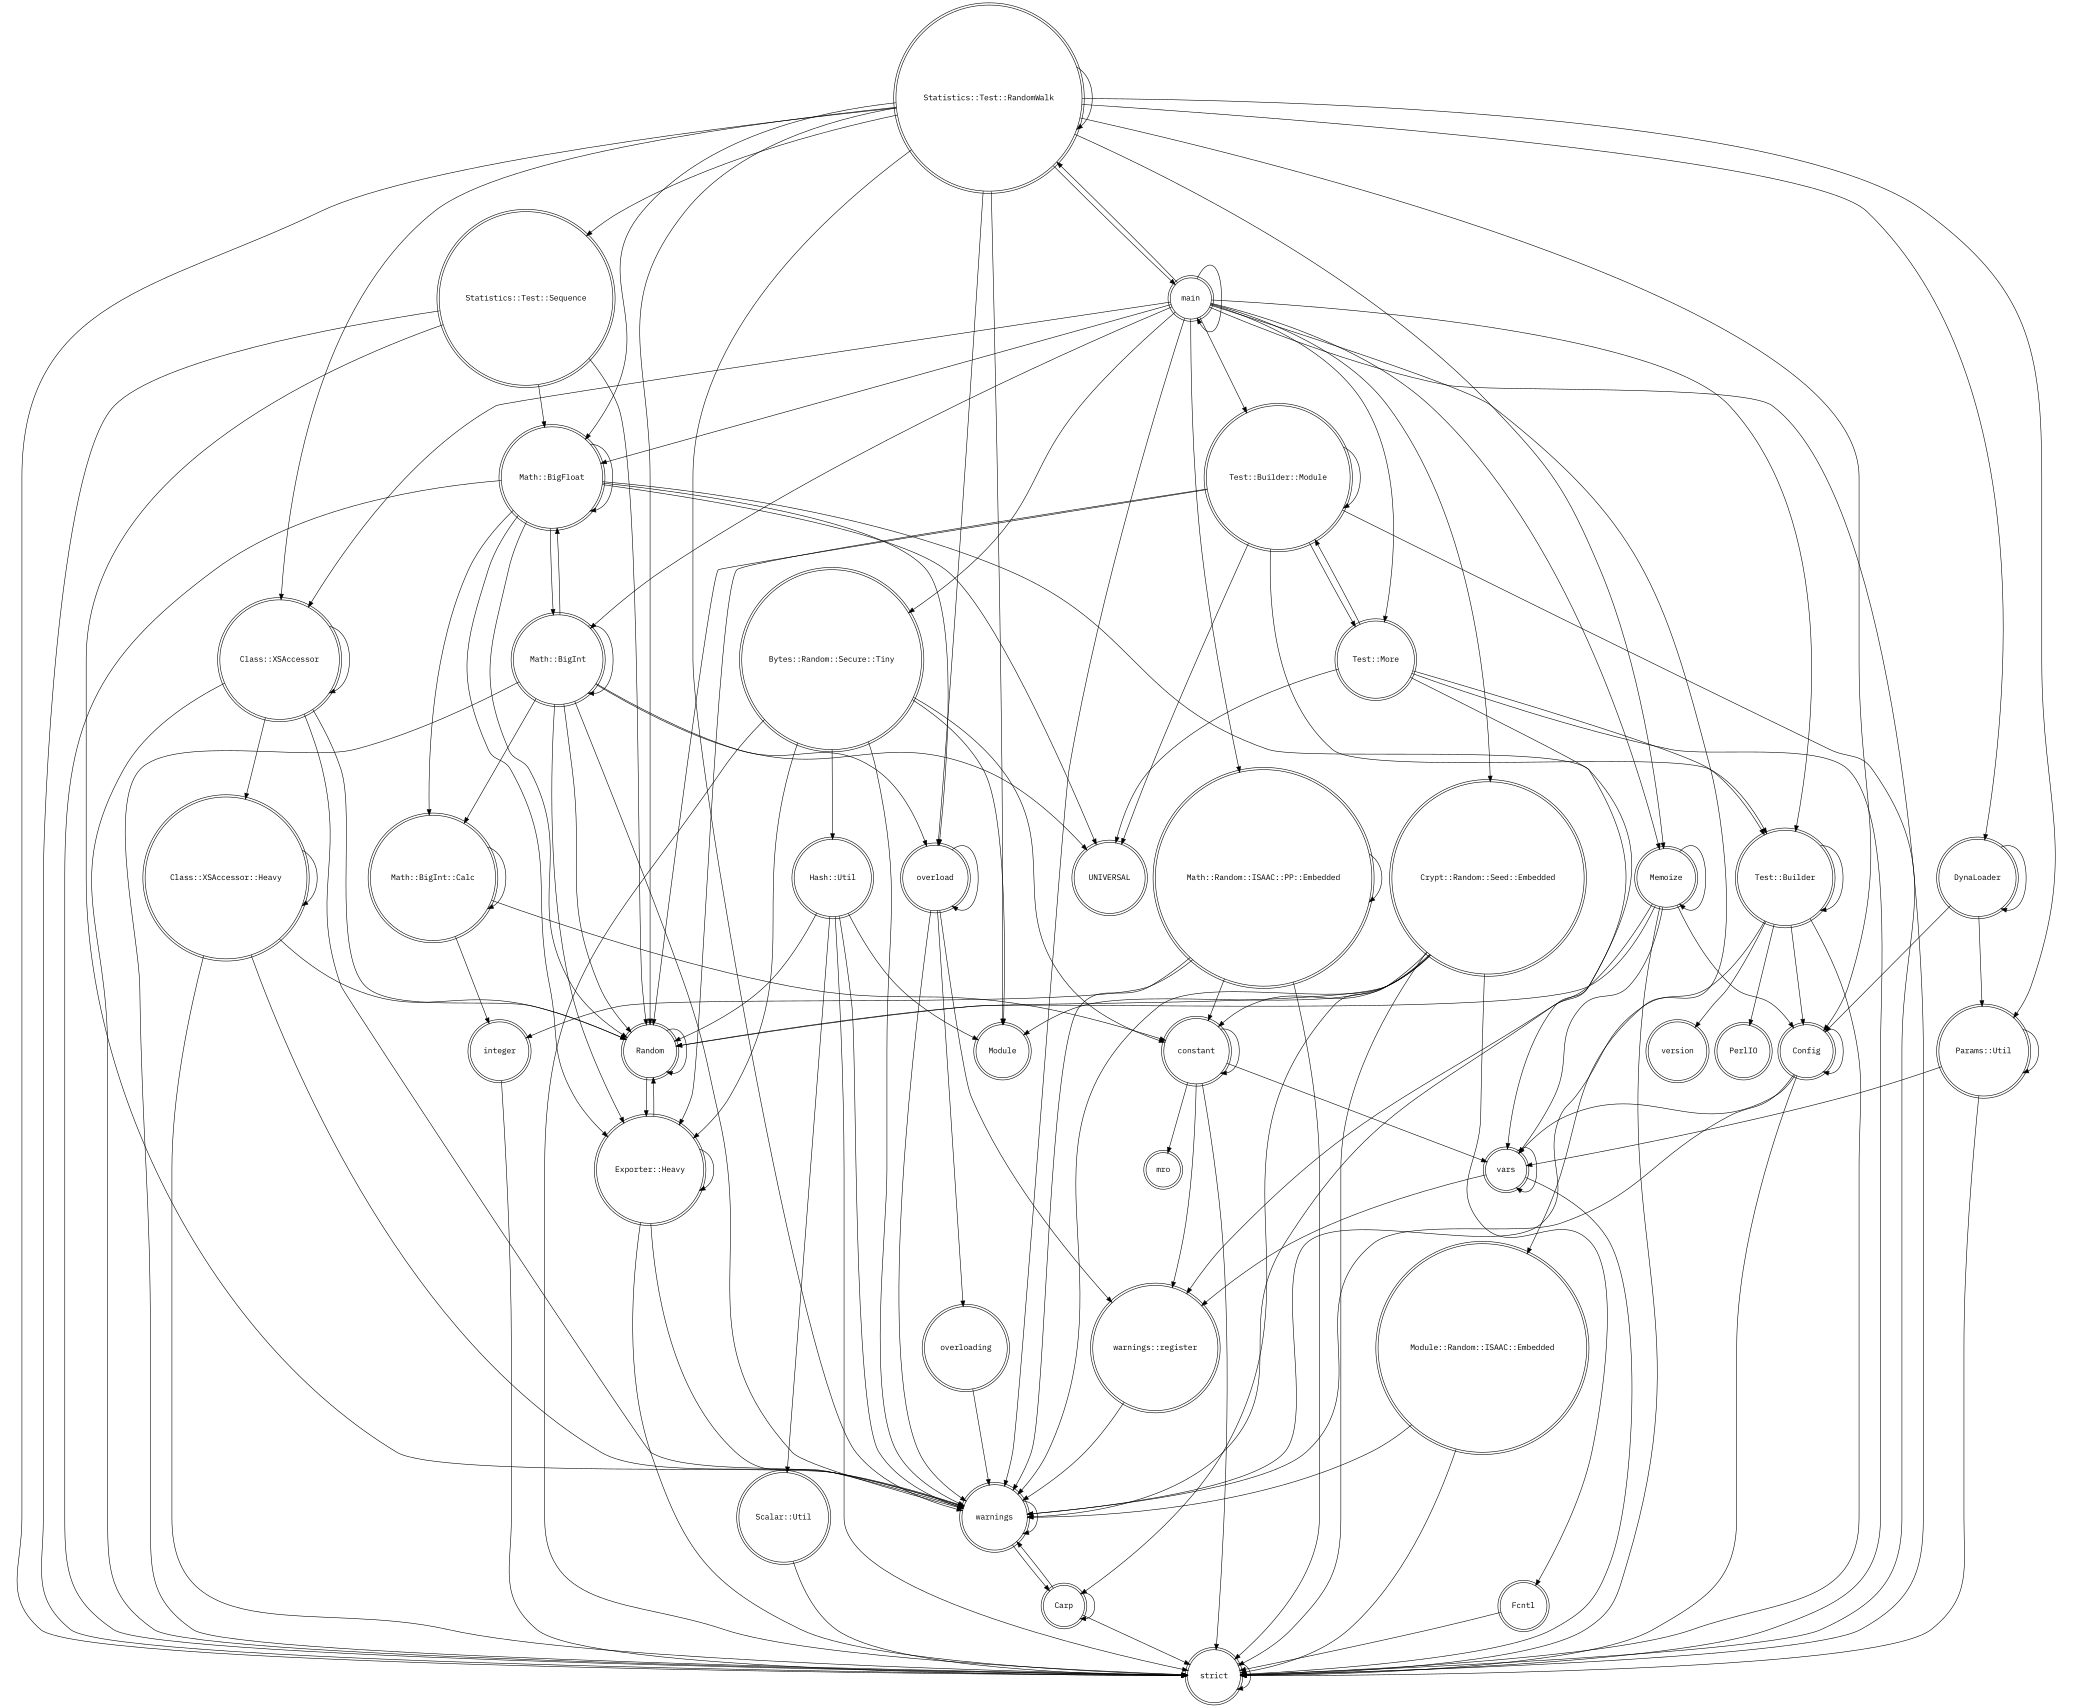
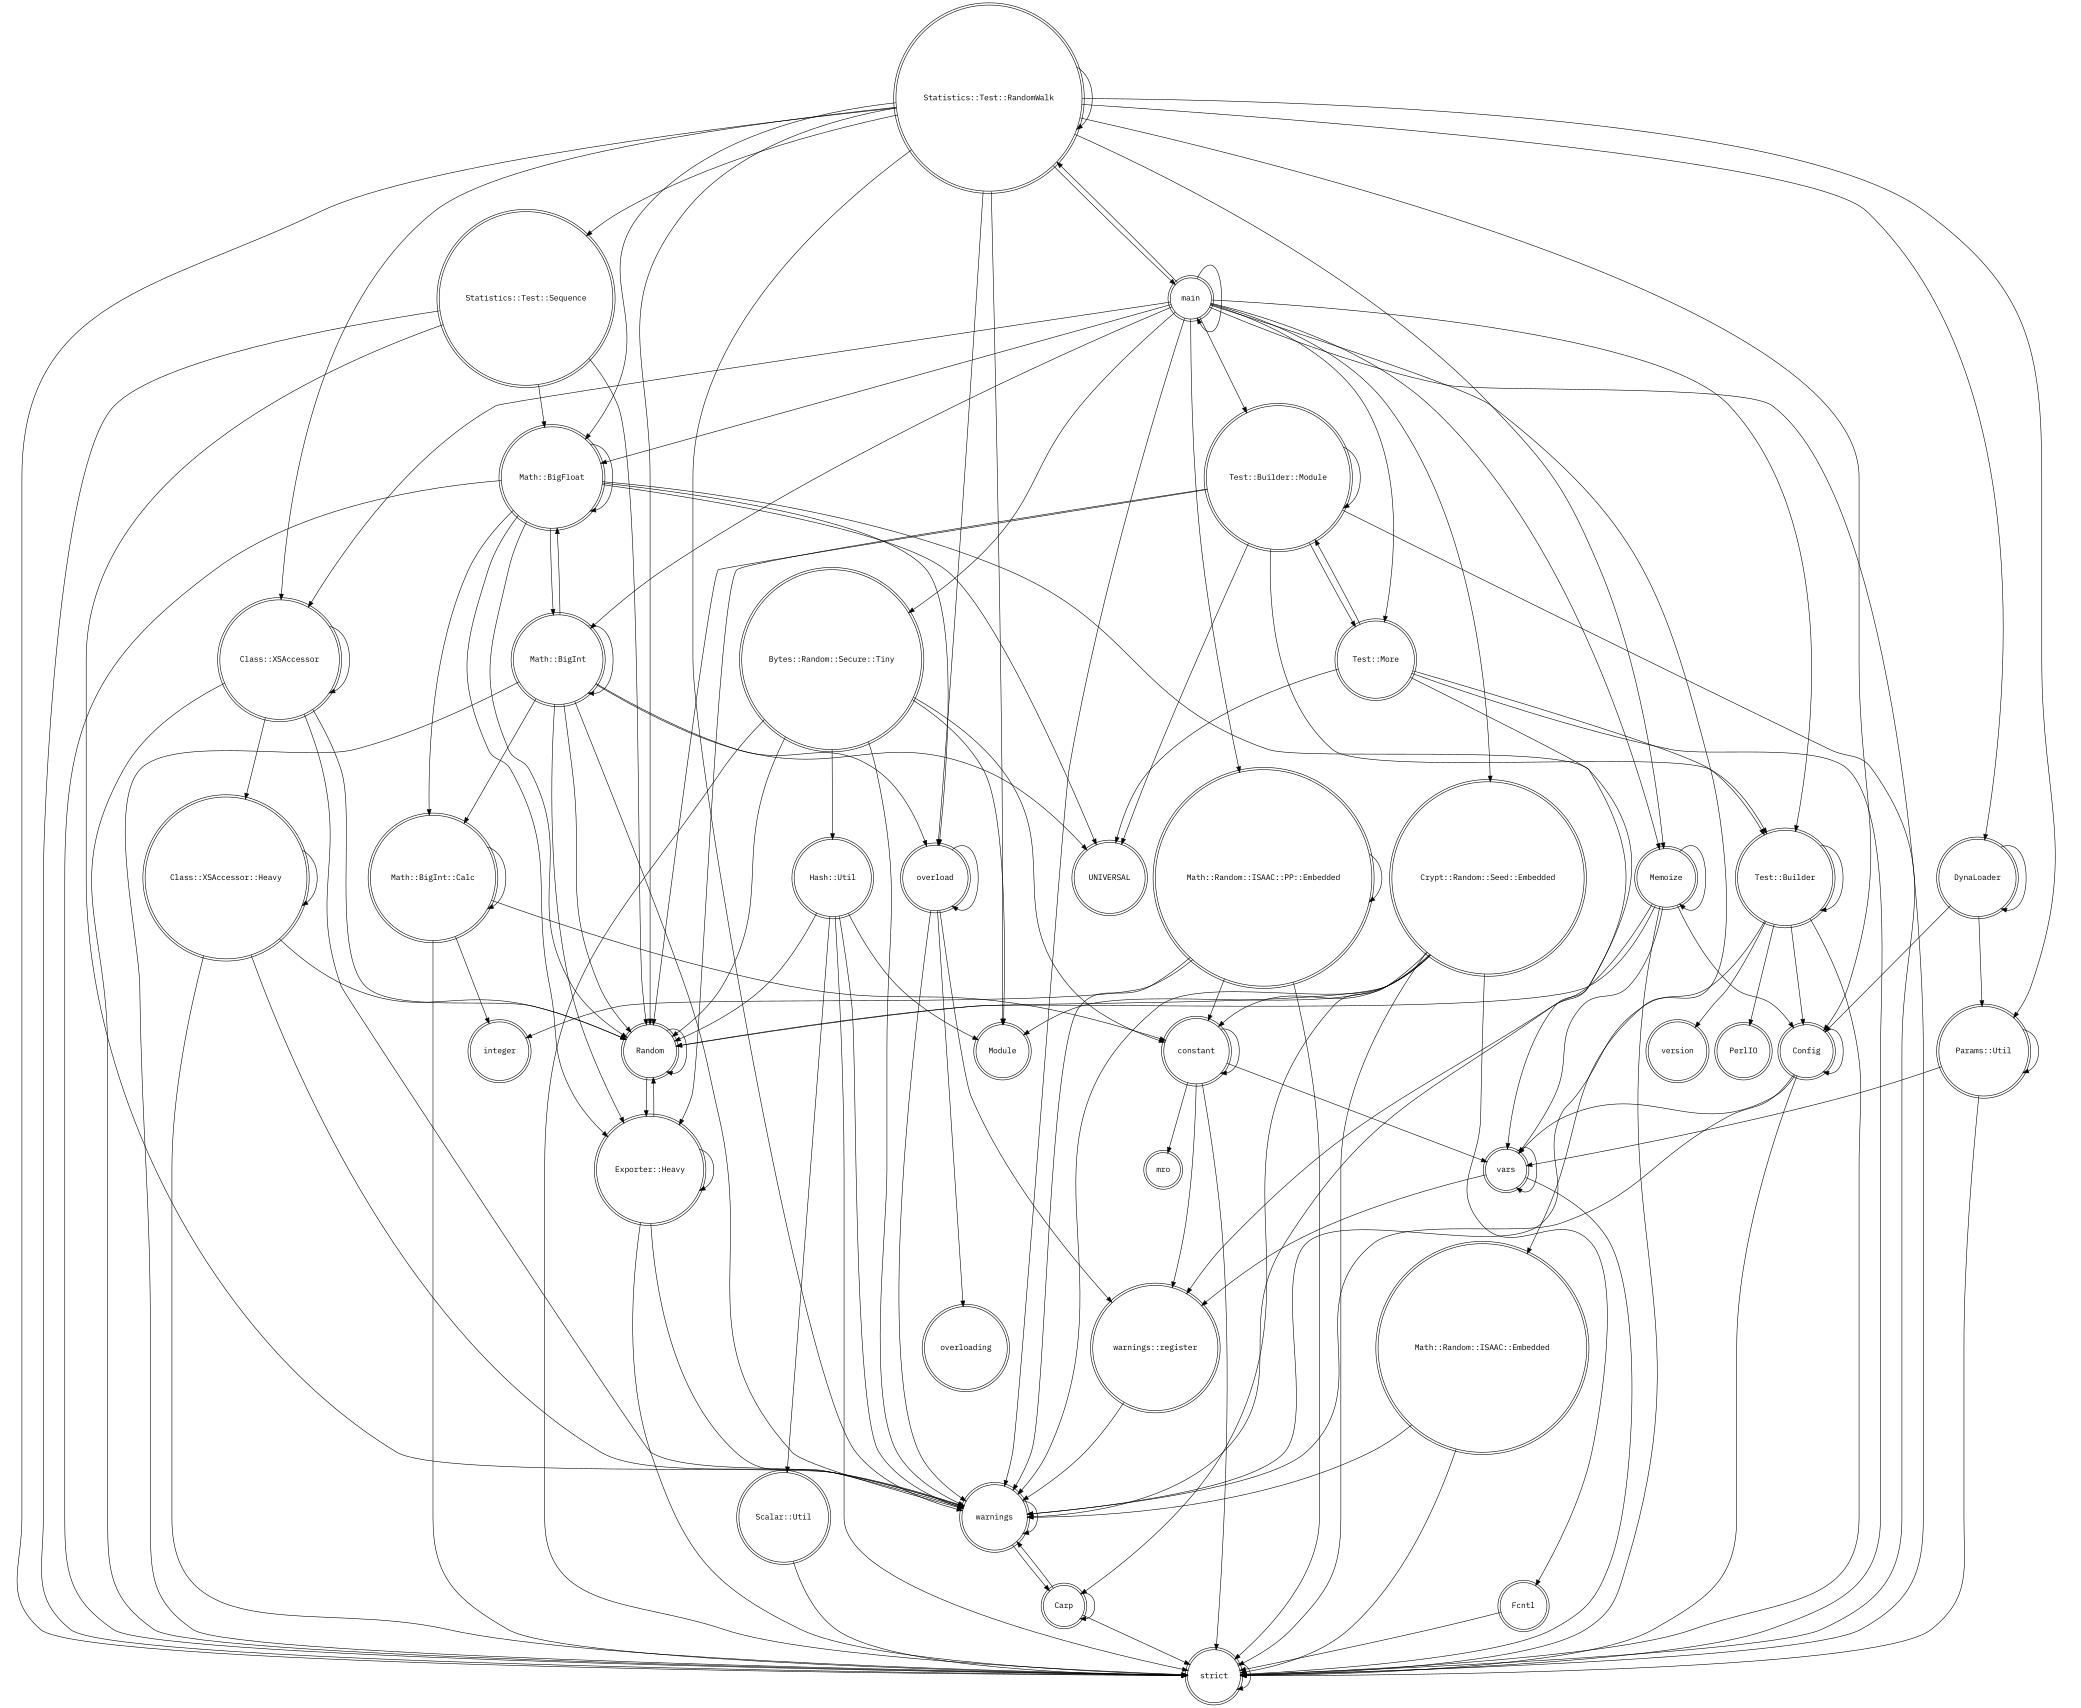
edge "Bytes::Random::Secure::Tiny" -> "Exporter::Heavy": now "Bytes::Random::Secure::Tiny" -> "Random"
node "Module::Random::ISAAC::Embedded": label "Module::Random::ISAAC::Embedded" -> "Math::Random::ISAAC::Embedded"
edge "overloading" -> "warnings": removed
edge "integer" -> "strict": now "Math::BigInt::Calc" -> "strict"
